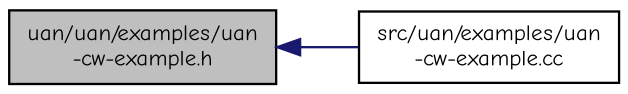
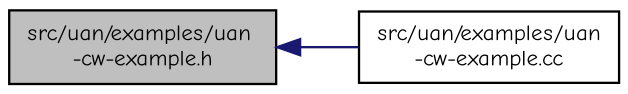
node "uan/uan/examples/uan -cw-example.h": label "uan/uan/examples/uan -cw-example.h" -> "src/uan/examples/uan -cw-example.h"
